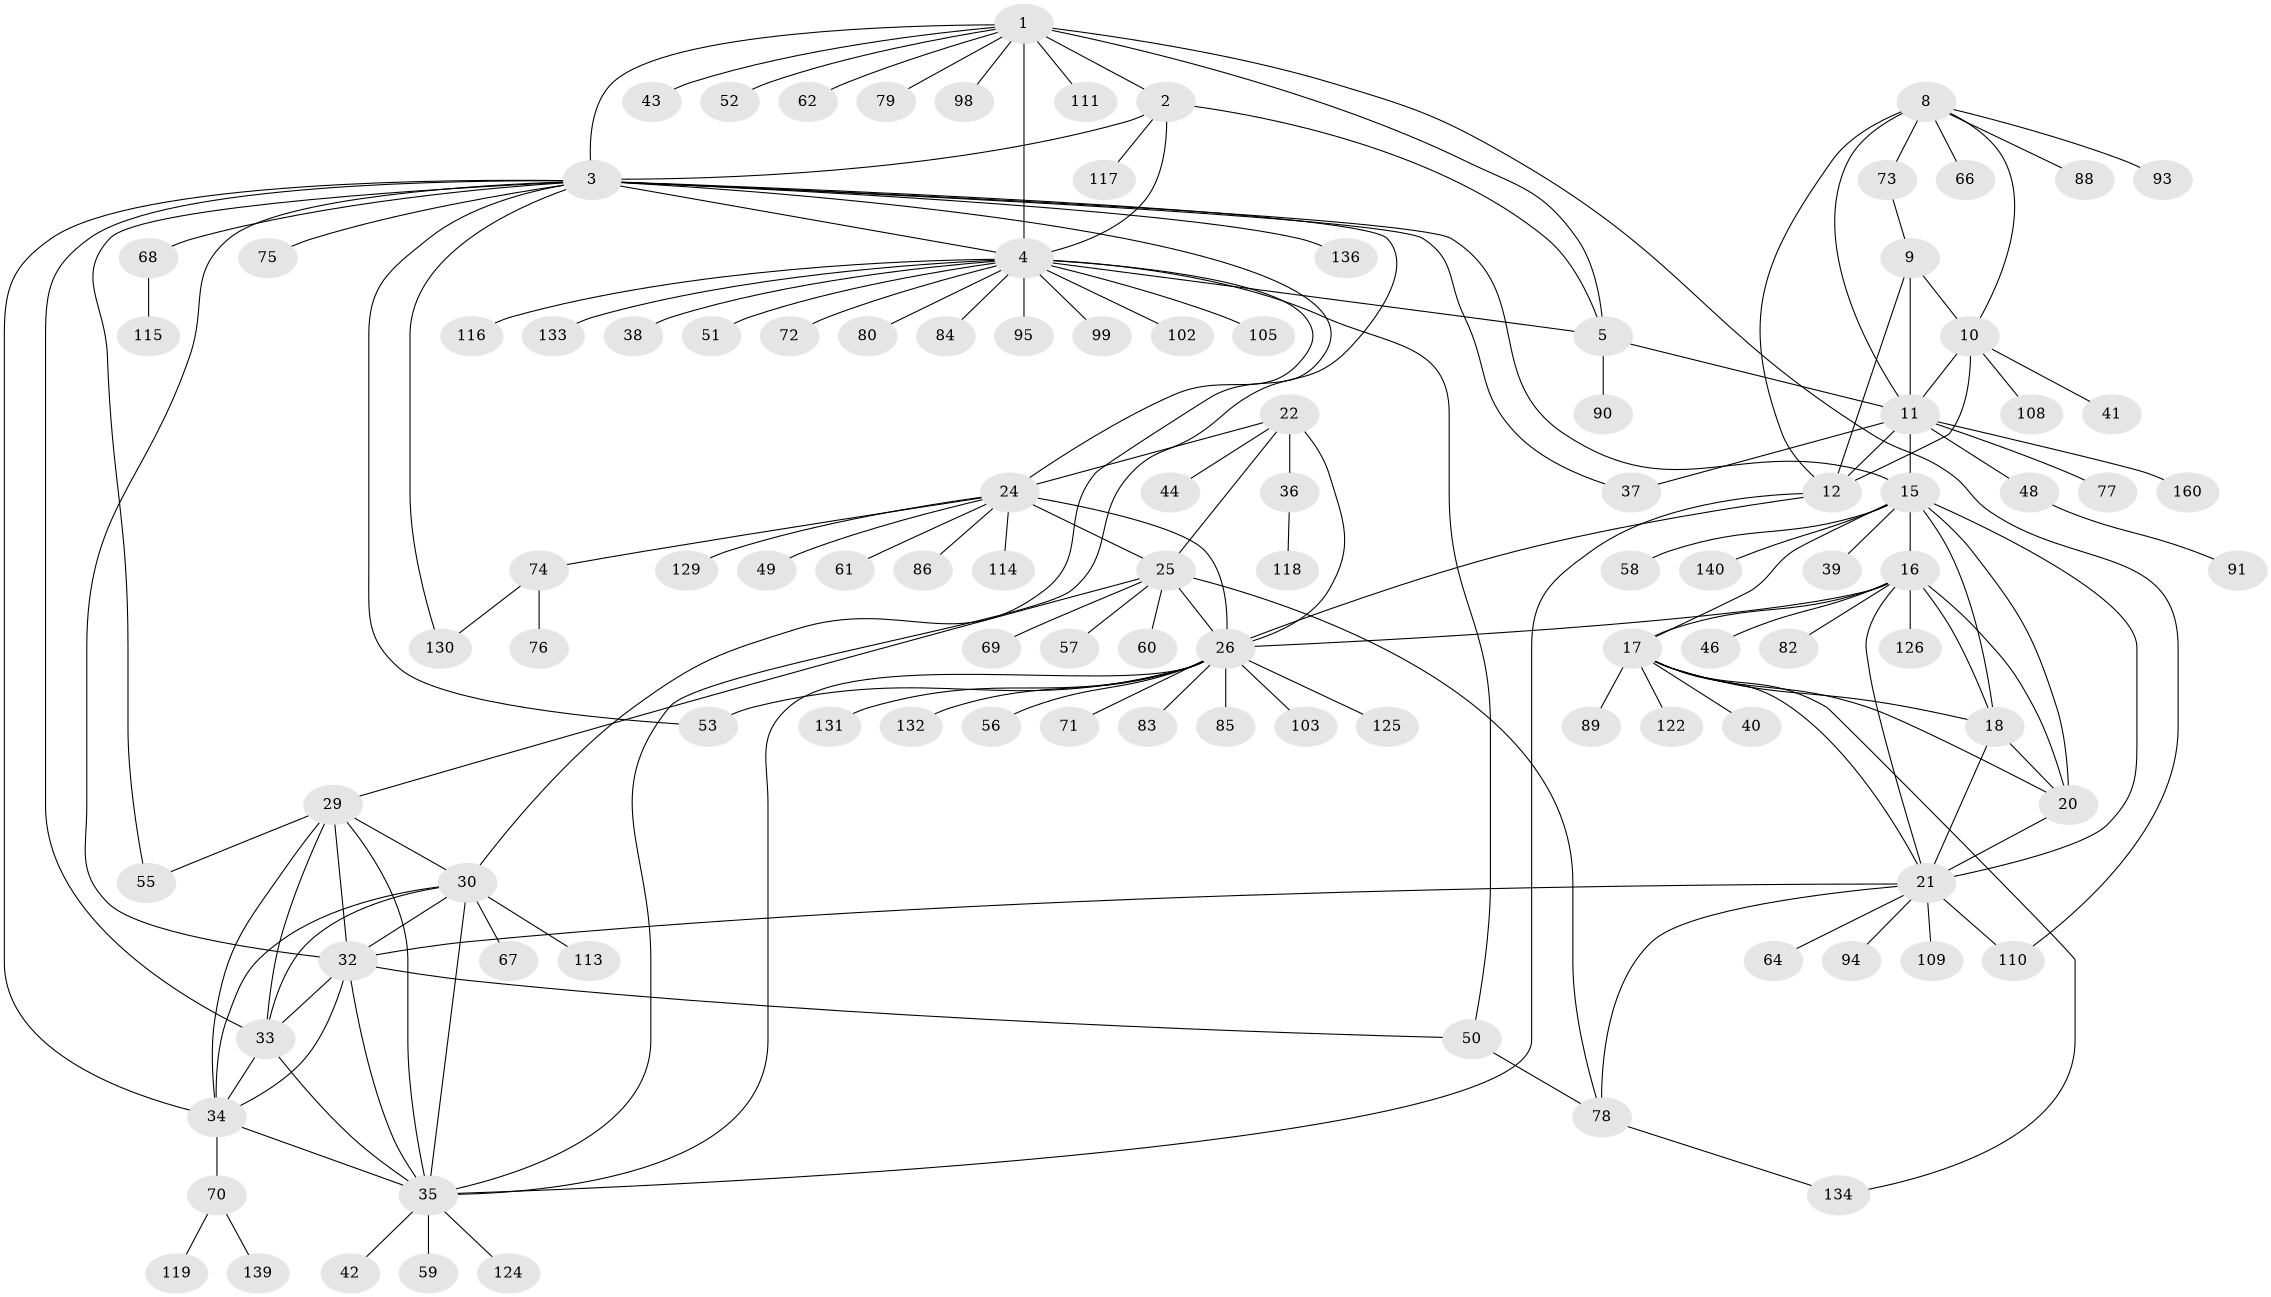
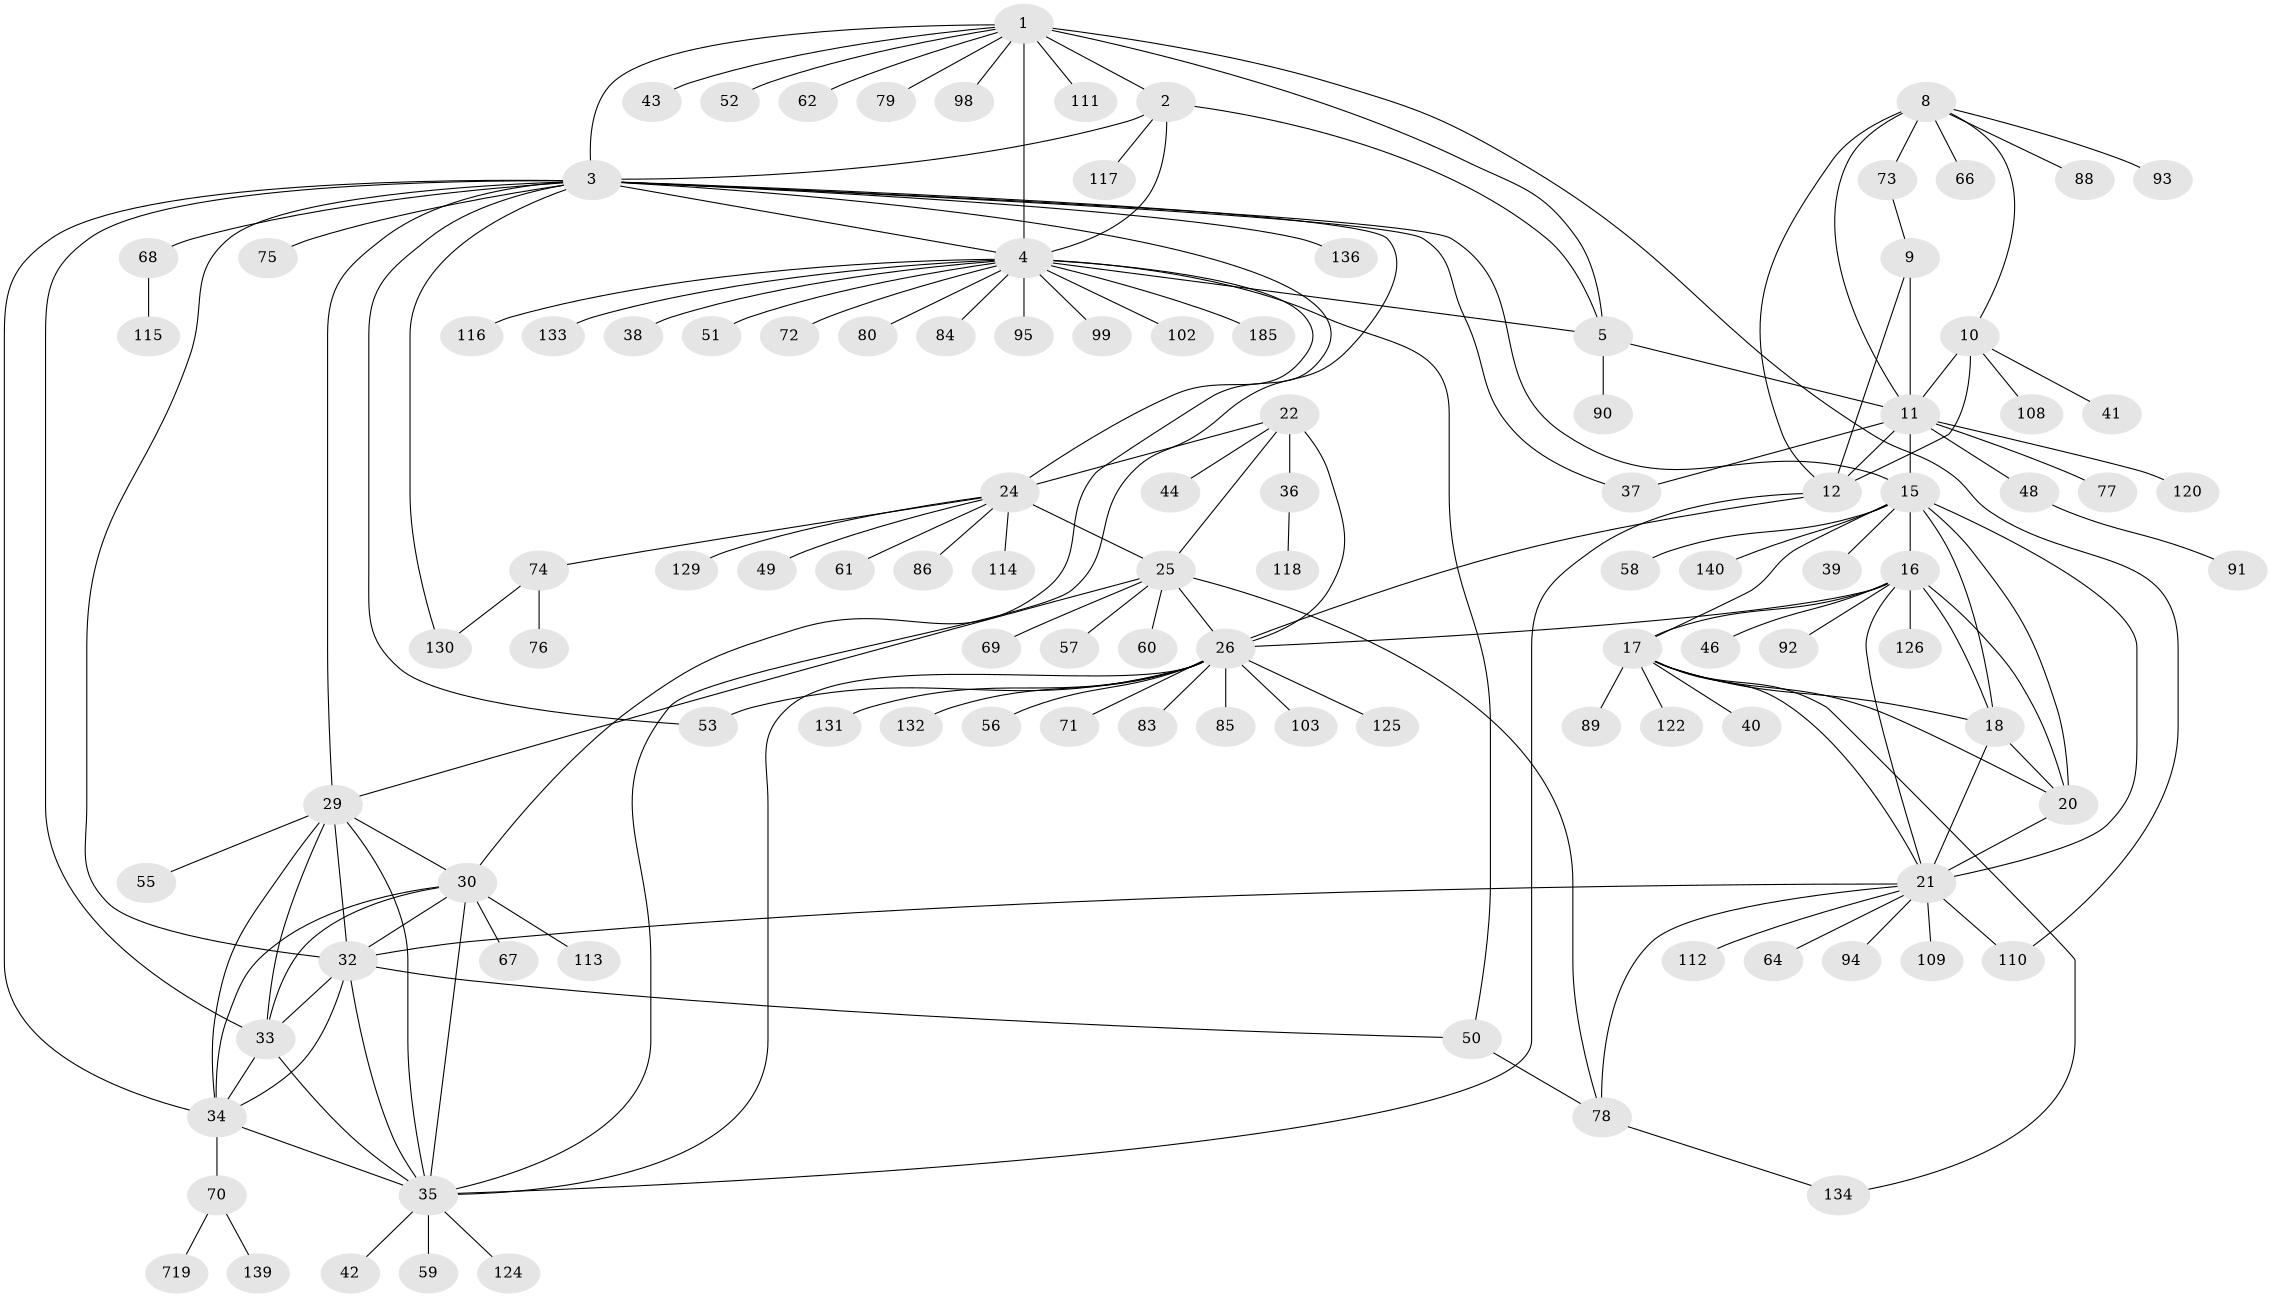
edge "9" -- "10": removed
edge "3" -- "55": now "3" -- "29"
node "105": label "105" -> "185"
node "160": label "160" -> "120"
edge "24" -- "26": removed
node "82": label "82" -> "92"
node "112": added
node "119": label "119" -> "719"
